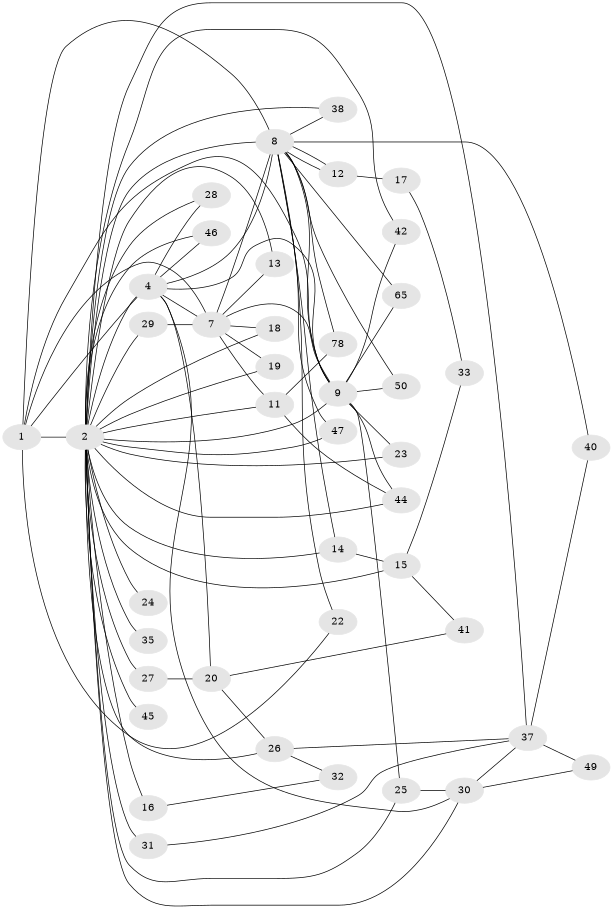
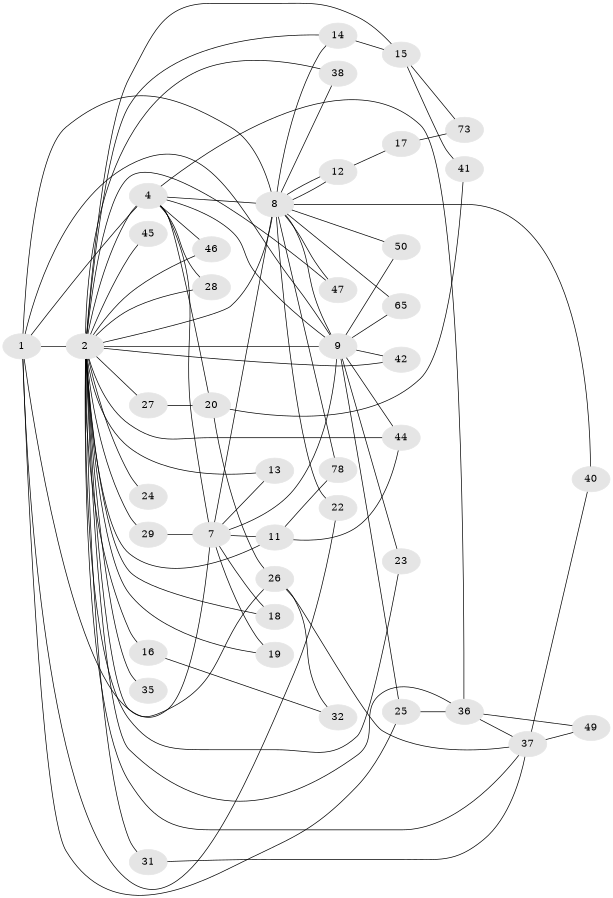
node "33": label "33" -> "73"
node "30": label "30" -> "36"
edge "2" -- "25": now "1" -- "25"
